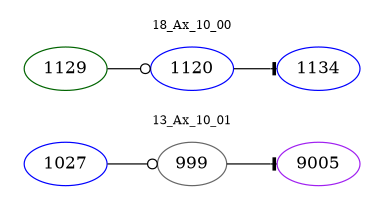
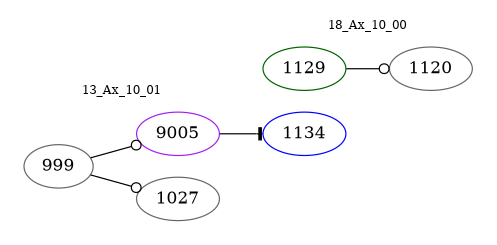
node "1120": color blue -> gray40
edge "1120" -> "1134": now "9005" -> "1134"
node "1027": color blue -> gray40
edge "1027" -> "999": reversed
edge "999" -> "9005": arrowhead tee -> odot
